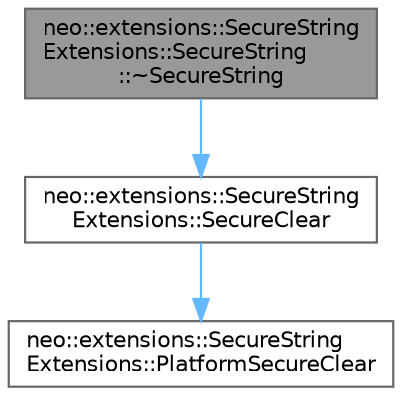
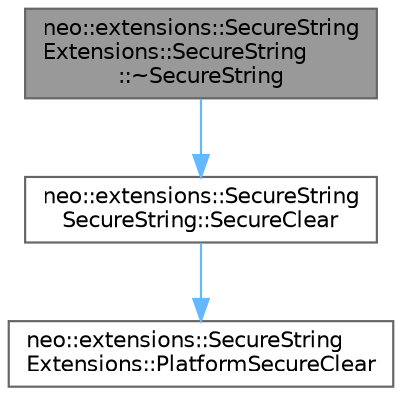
node "neo::extensions::SecureString Extensions::SecureClear": label "neo::extensions::SecureString Extensions::SecureClear" -> "neo::extensions::SecureString SecureString::SecureClear"
